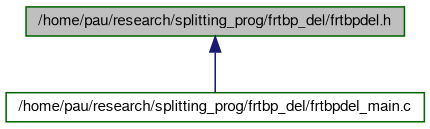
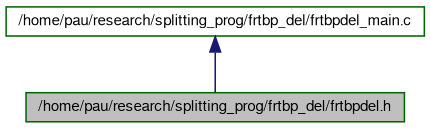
edge "/home/pau/research/splitting_prog/frtbp_del/frtbpdel_main.c" -> "/home/pau/research/splitting_prog/frtbp_del/frtbpdel.h": reversed
